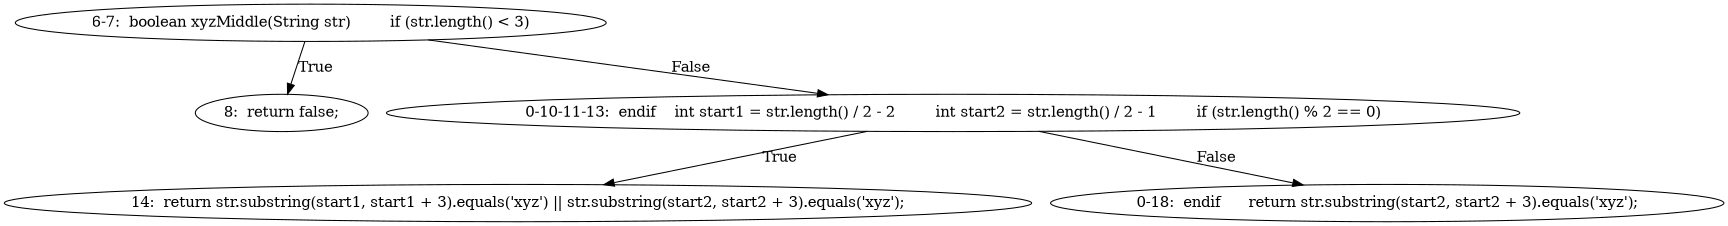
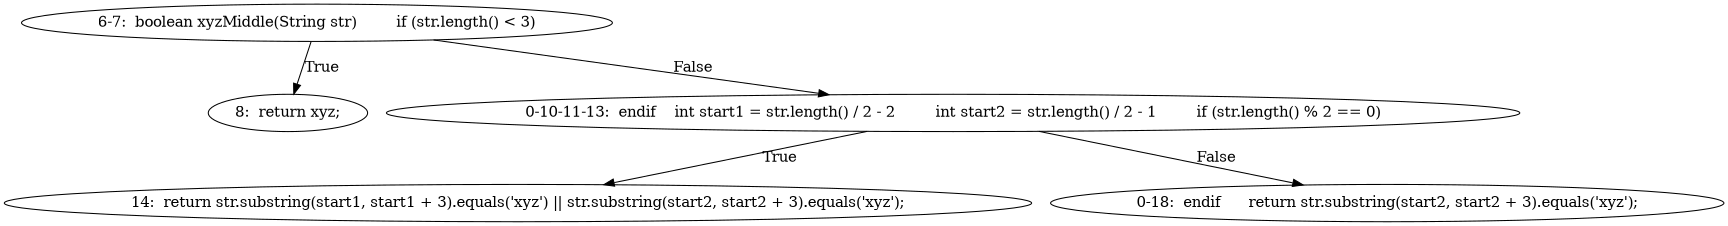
node "8:  return false;": label "8:  return false;" -> "8:  return xyz;"
